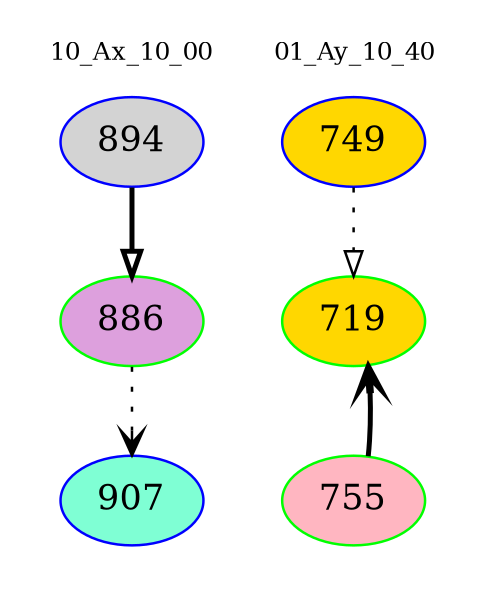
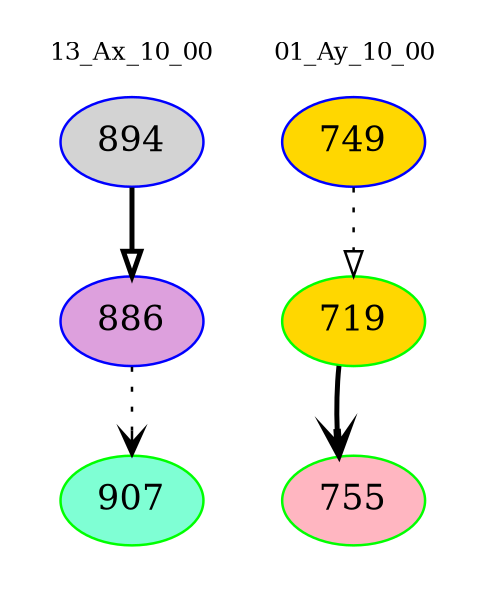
cluster "10_Ax_10_00": label "10_Ax_10_00" -> "13_Ax_10_00"
cluster "01_Ay_10_40": label "01_Ay_10_40" -> "01_Ay_10_00"
node "886": color green -> blue
edge "755" -> "719": reversed
node "907": color blue -> green
